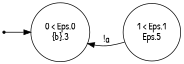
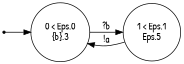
edge "0 < Eps.0 {b}.3" -> "1 < Eps.1 Eps.5": added, label "?b"
